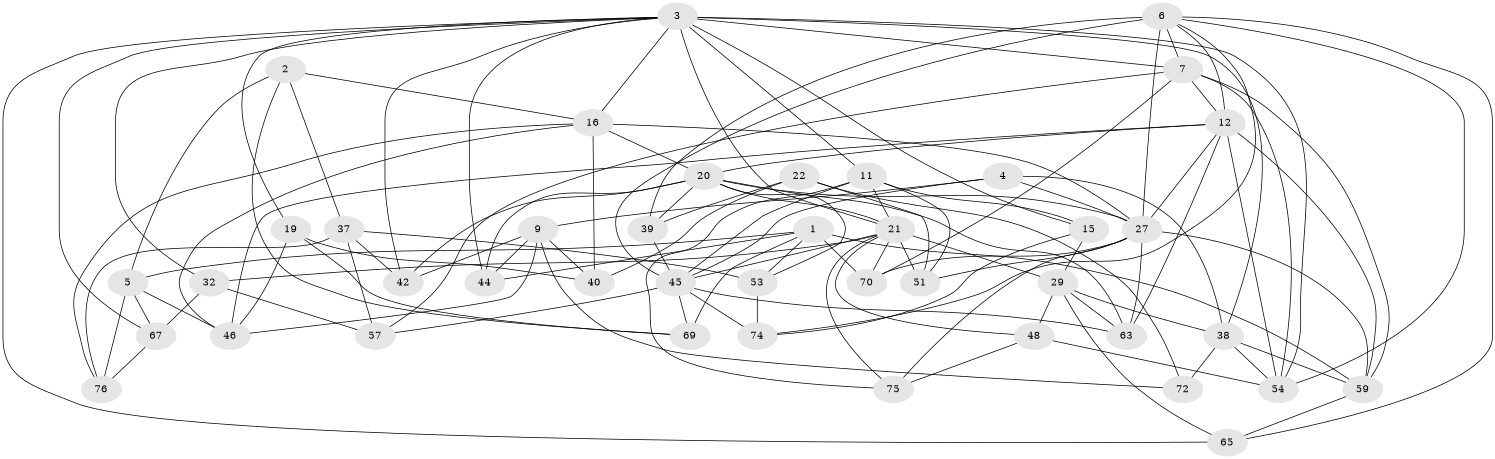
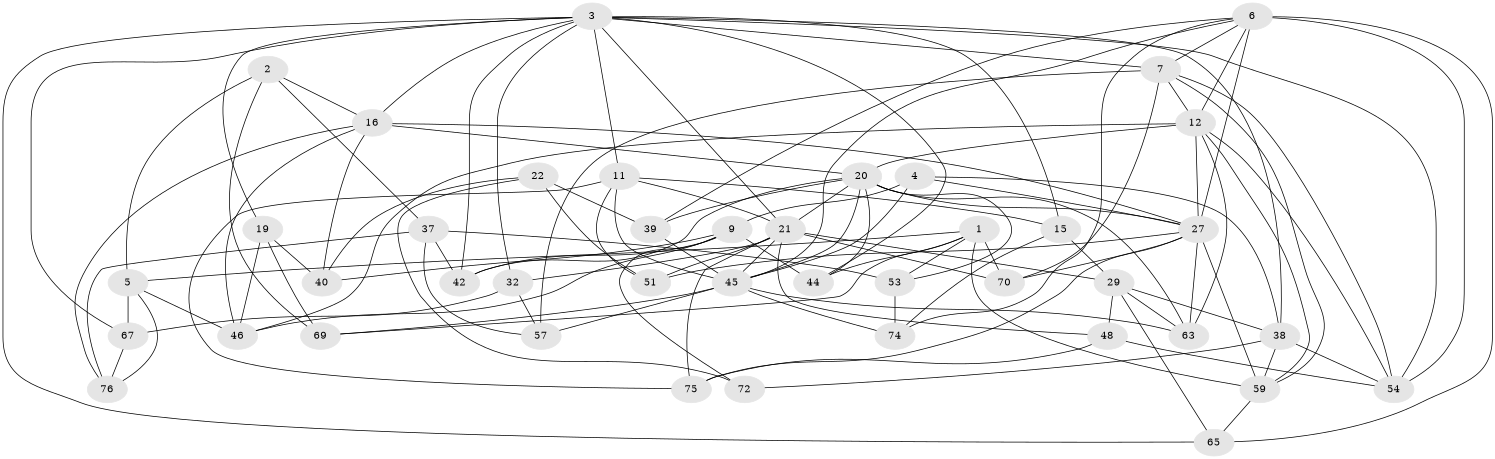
edge "20" -- "45": added
